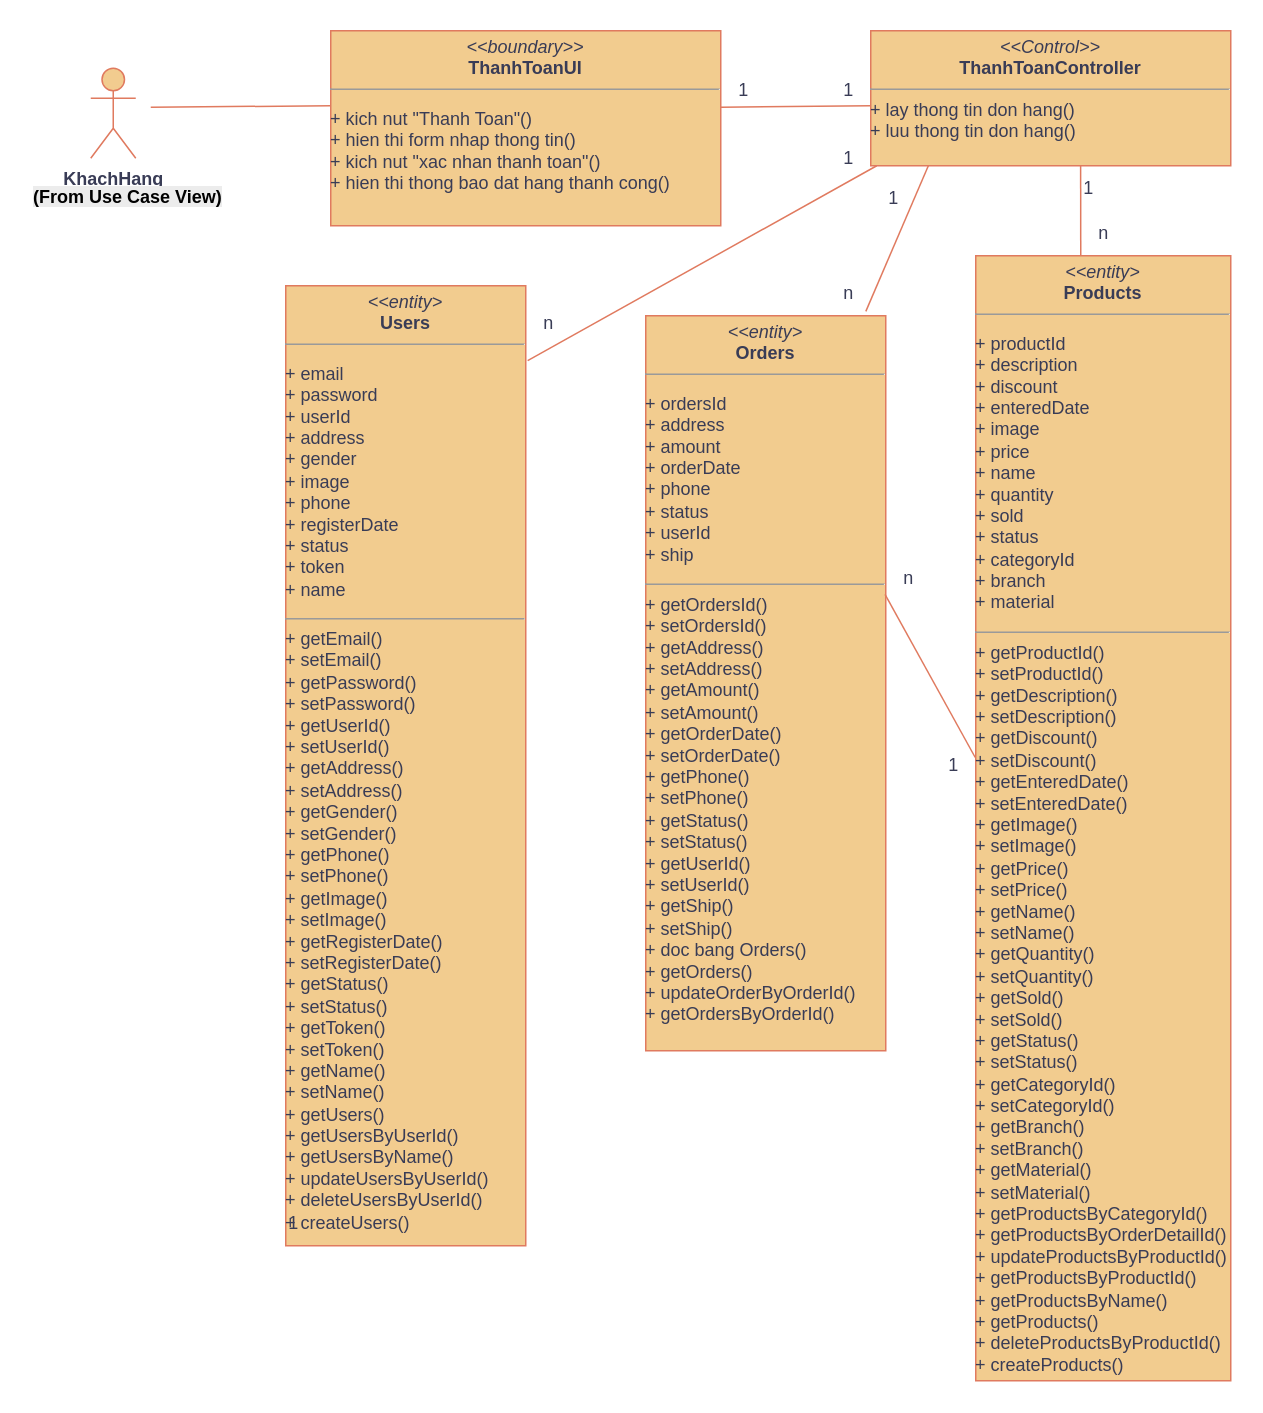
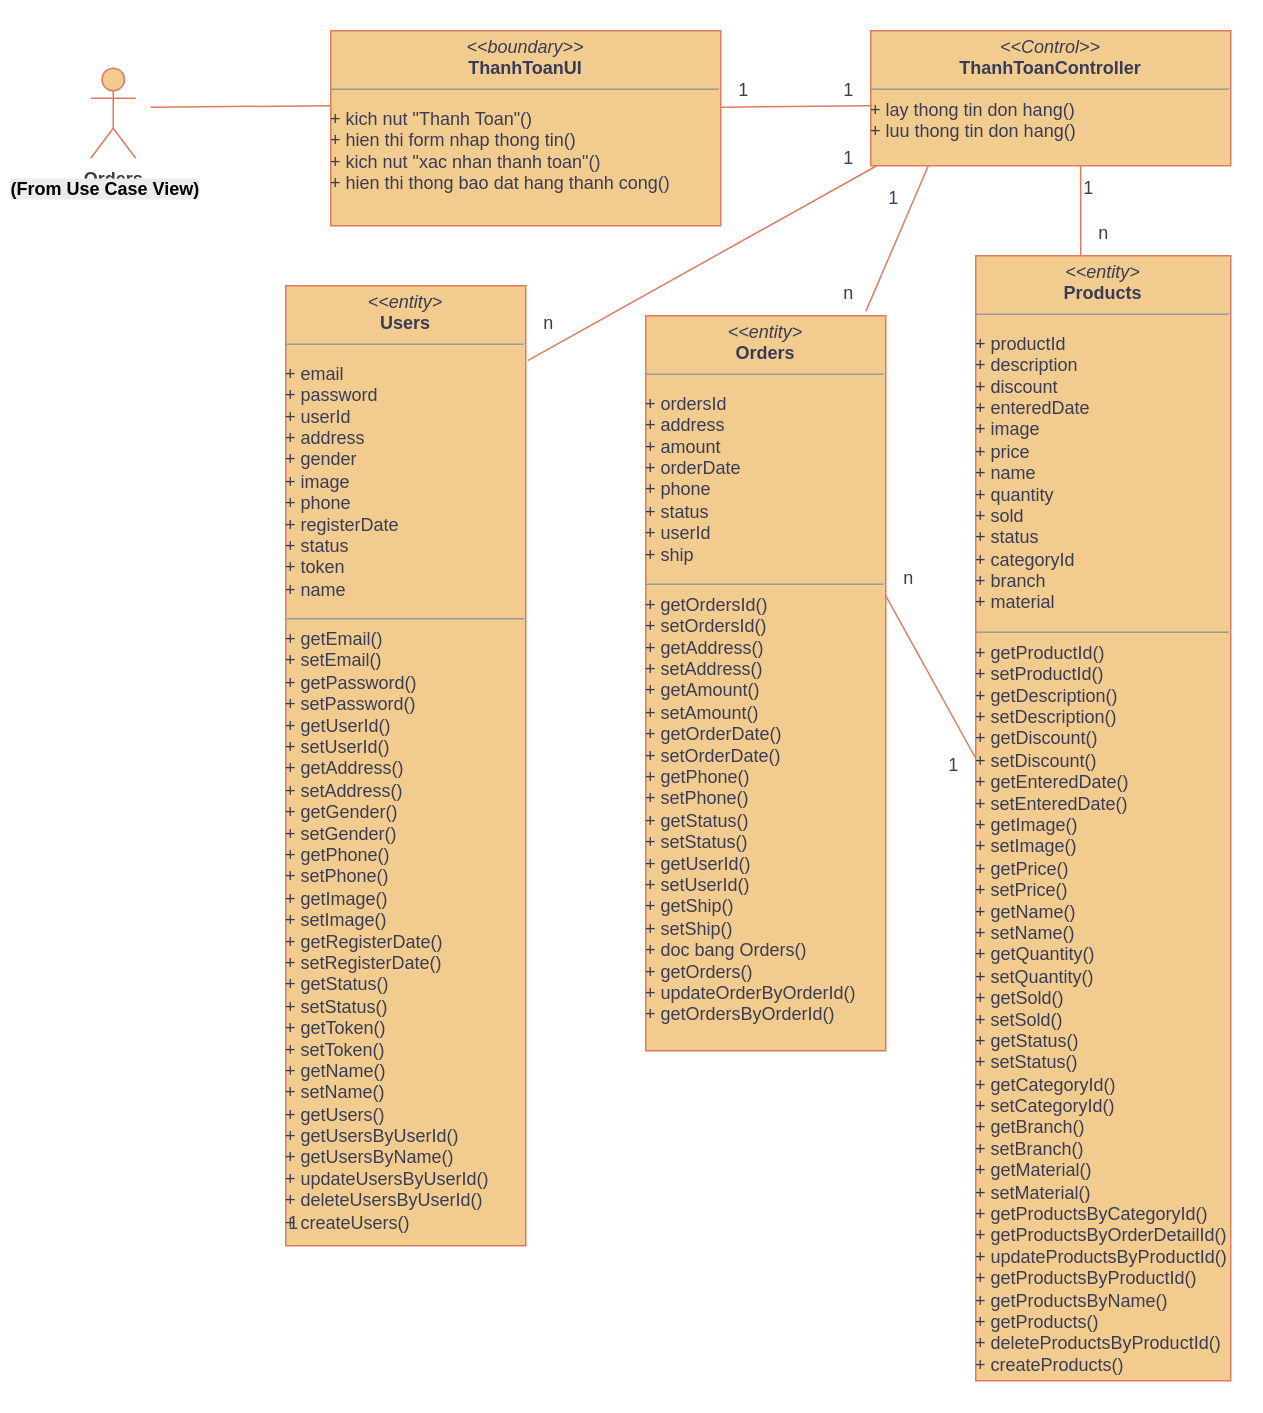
node "KhachHang": label "KhachHang" -> "Orders"
node "(From Use Case View)": moved (151, 206) -> (128, 199)
